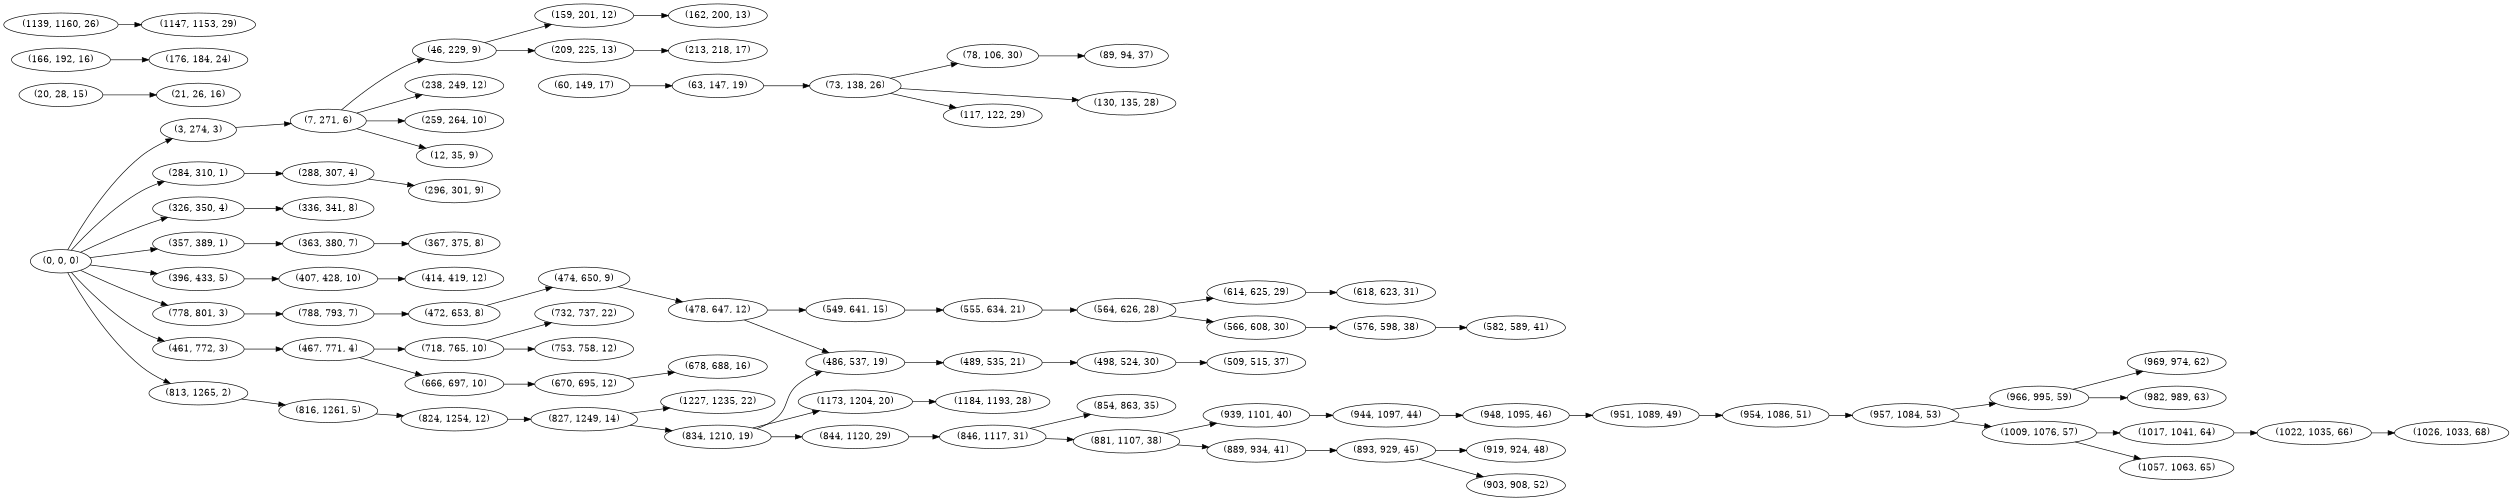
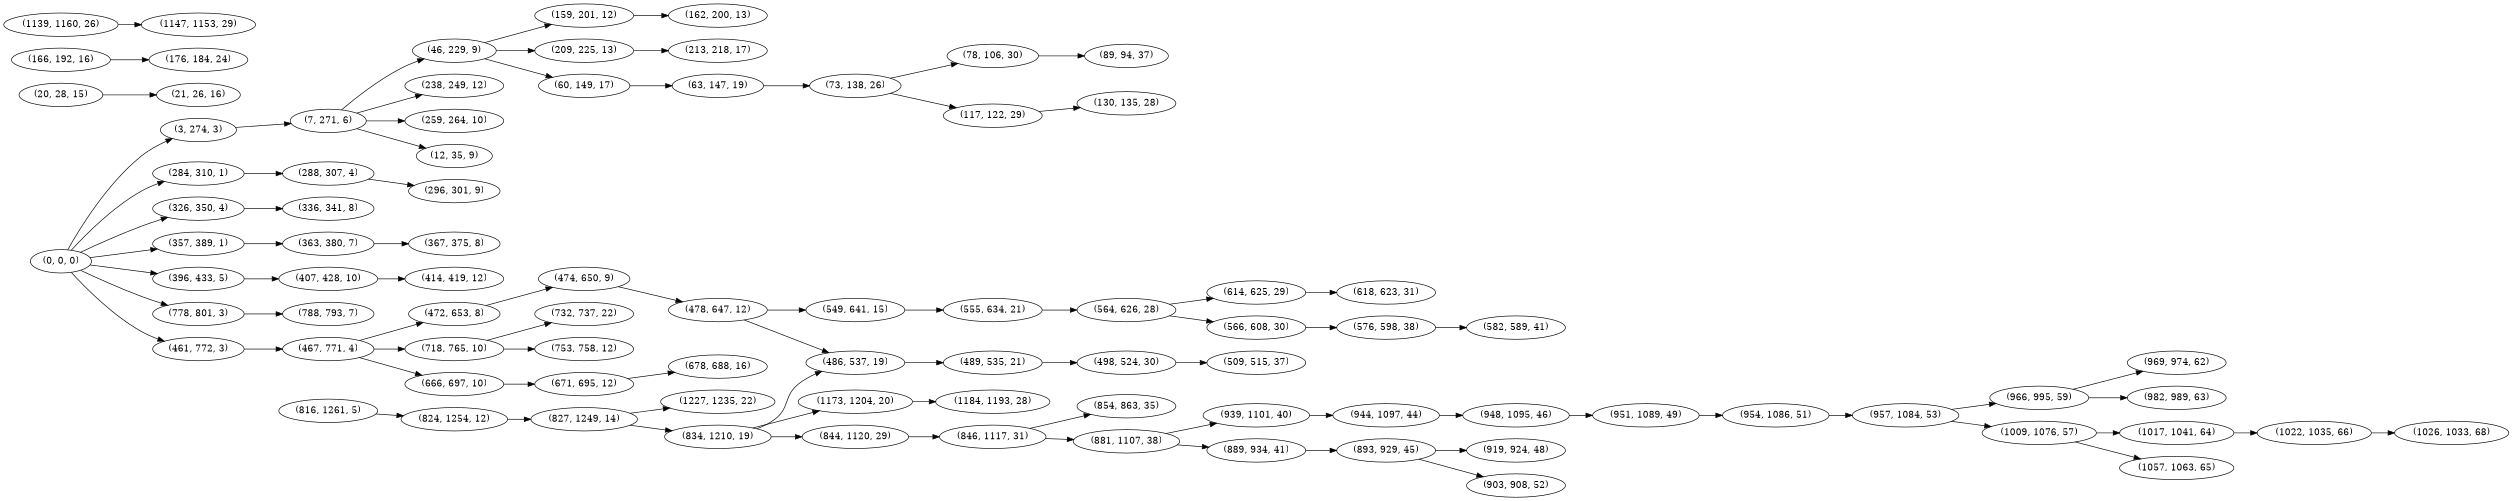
edge "(46, 229, 9)" -> "(60, 149, 17)": added
edge "(73, 138, 26)" -> "(130, 135, 28)": now "(117, 122, 29)" -> "(130, 135, 28)"
edge "(788, 793, 7)" -> "(472, 653, 8)": now "(467, 771, 4)" -> "(472, 653, 8)"
node "(670, 695, 12)": label "(670, 695, 12)" -> "(671, 695, 12)"
node "(813, 1265, 2)": removed
